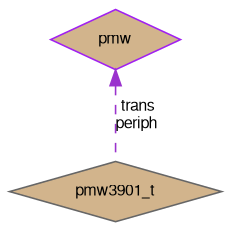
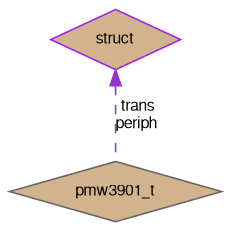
node "pmw": label "pmw" -> "struct"
